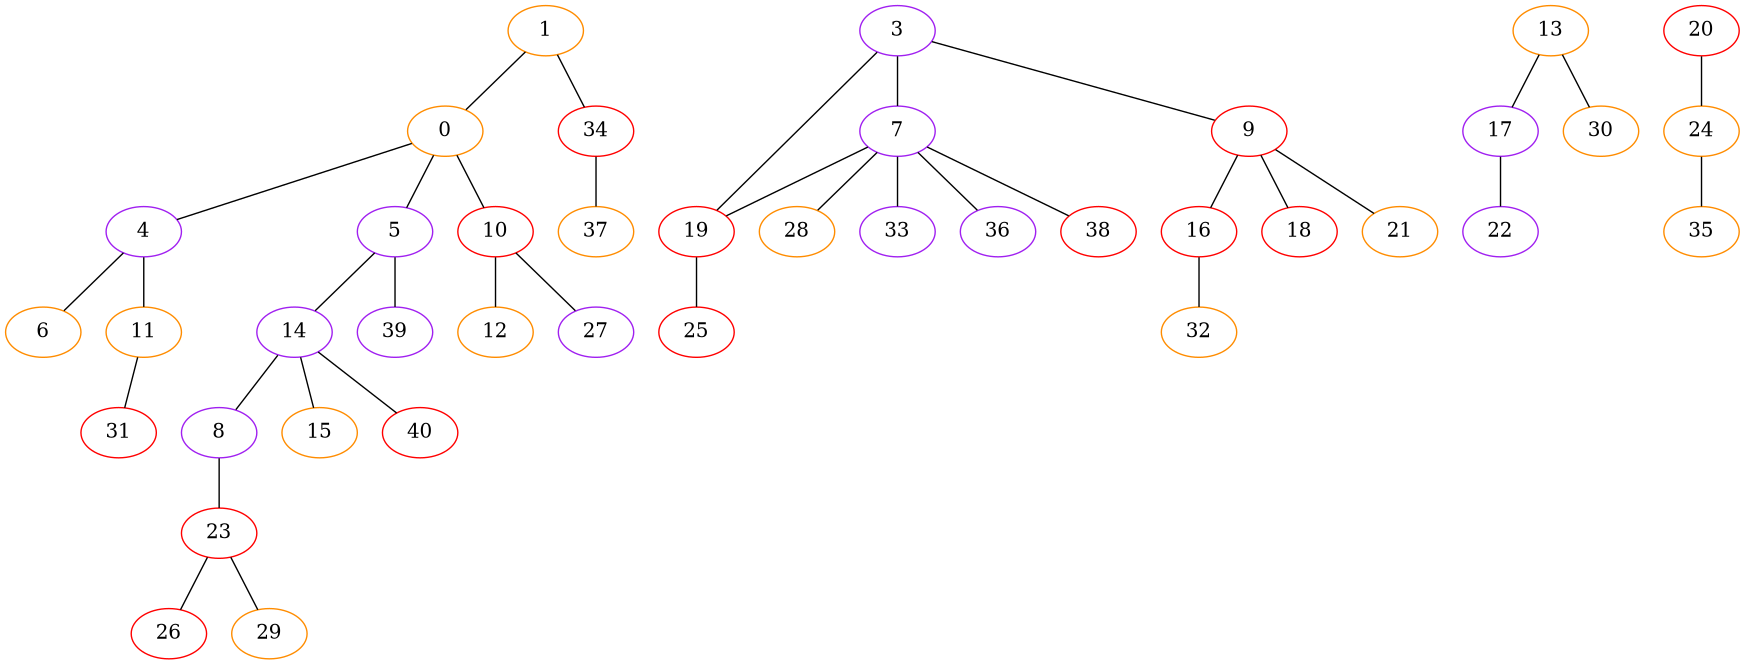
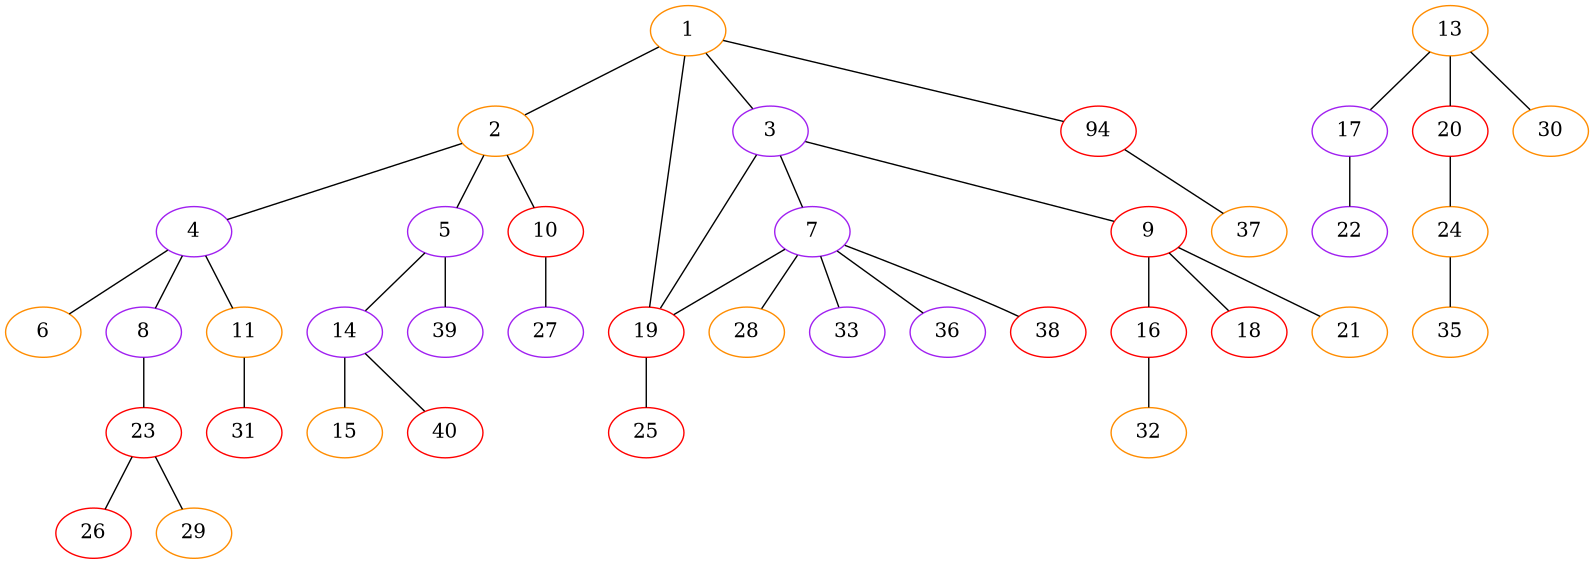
edge "1" -- "3": added
edge "13" -- "20": added
node "0": label "0" -> "2"
node "34": label "34" -> "94"
edge "1" -- "19": added
node "12": removed
edge "14" -- "8": now "4" -- "8"
